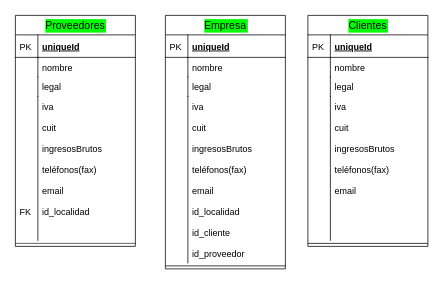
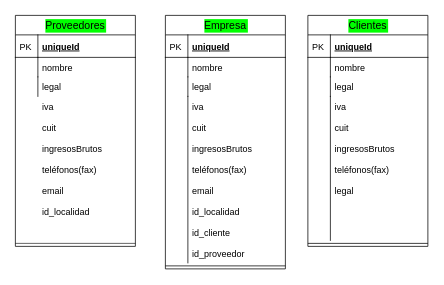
node "iva cuit ingresosBrutos teléfonos(fax) email": label "iva cuit ingresosBrutos teléfonos(fax) email" -> "iva cuit ingresosBrutos teléfonos(fax) legal"
node "FK": removed
